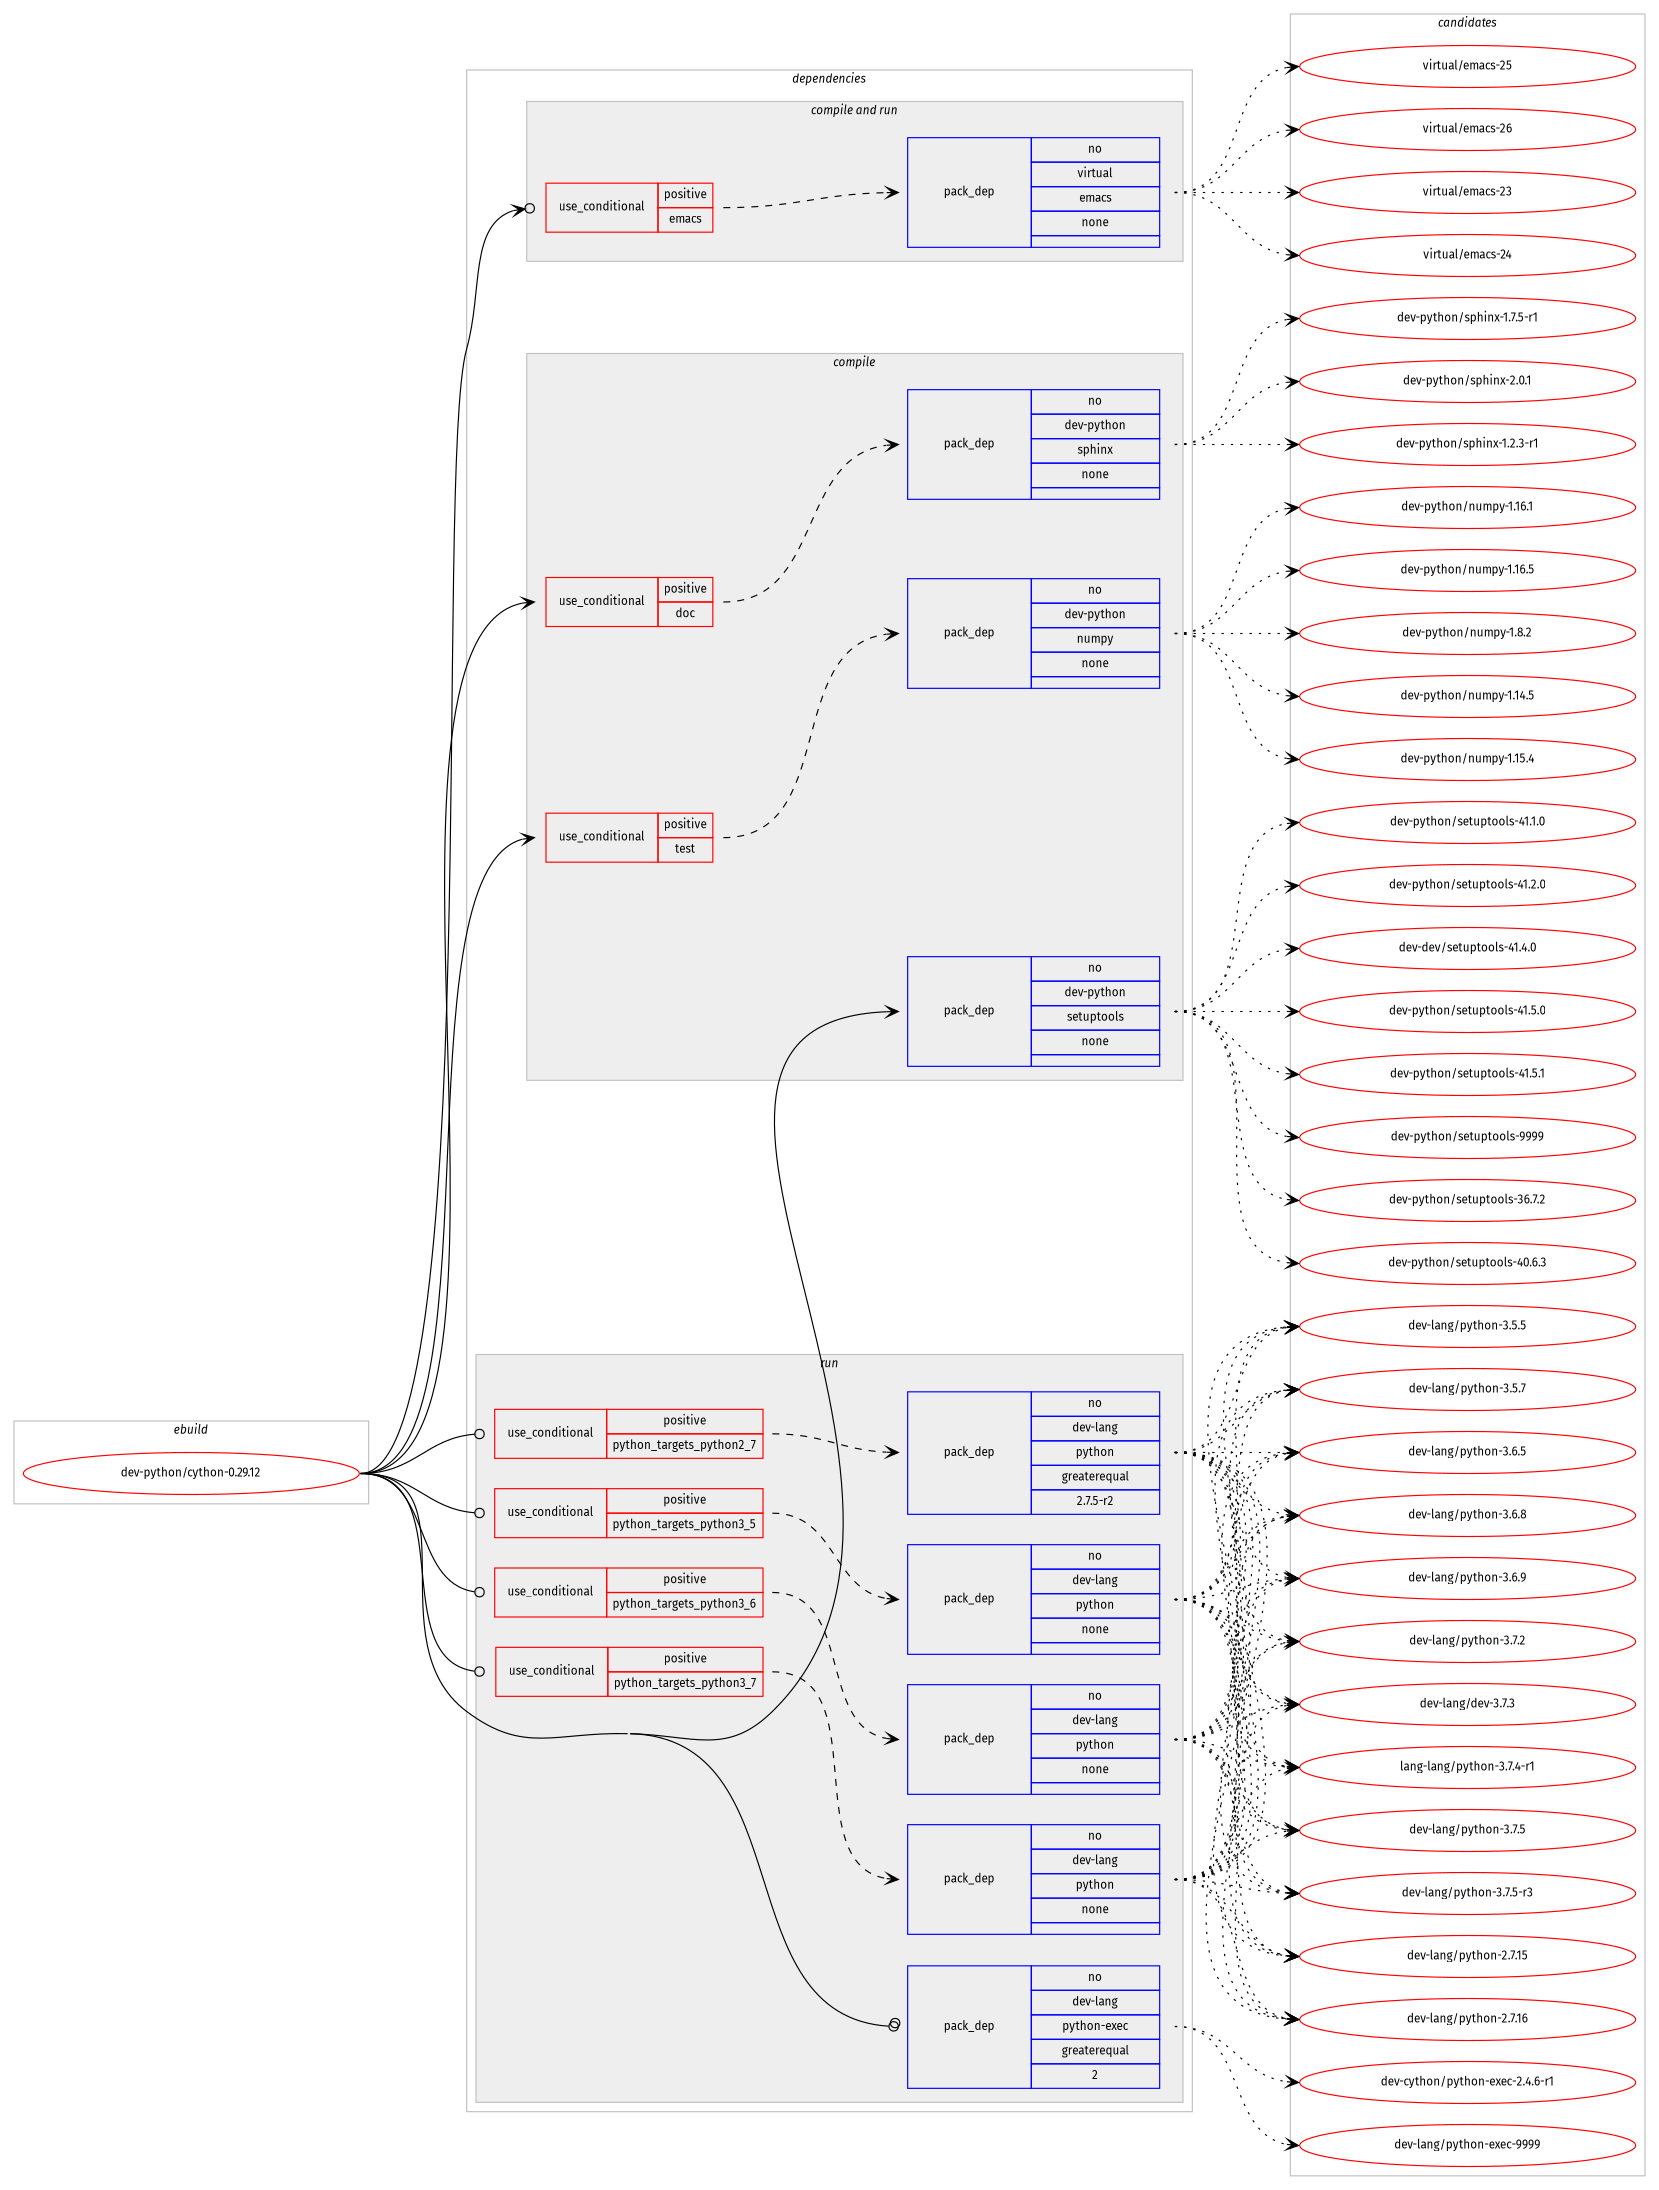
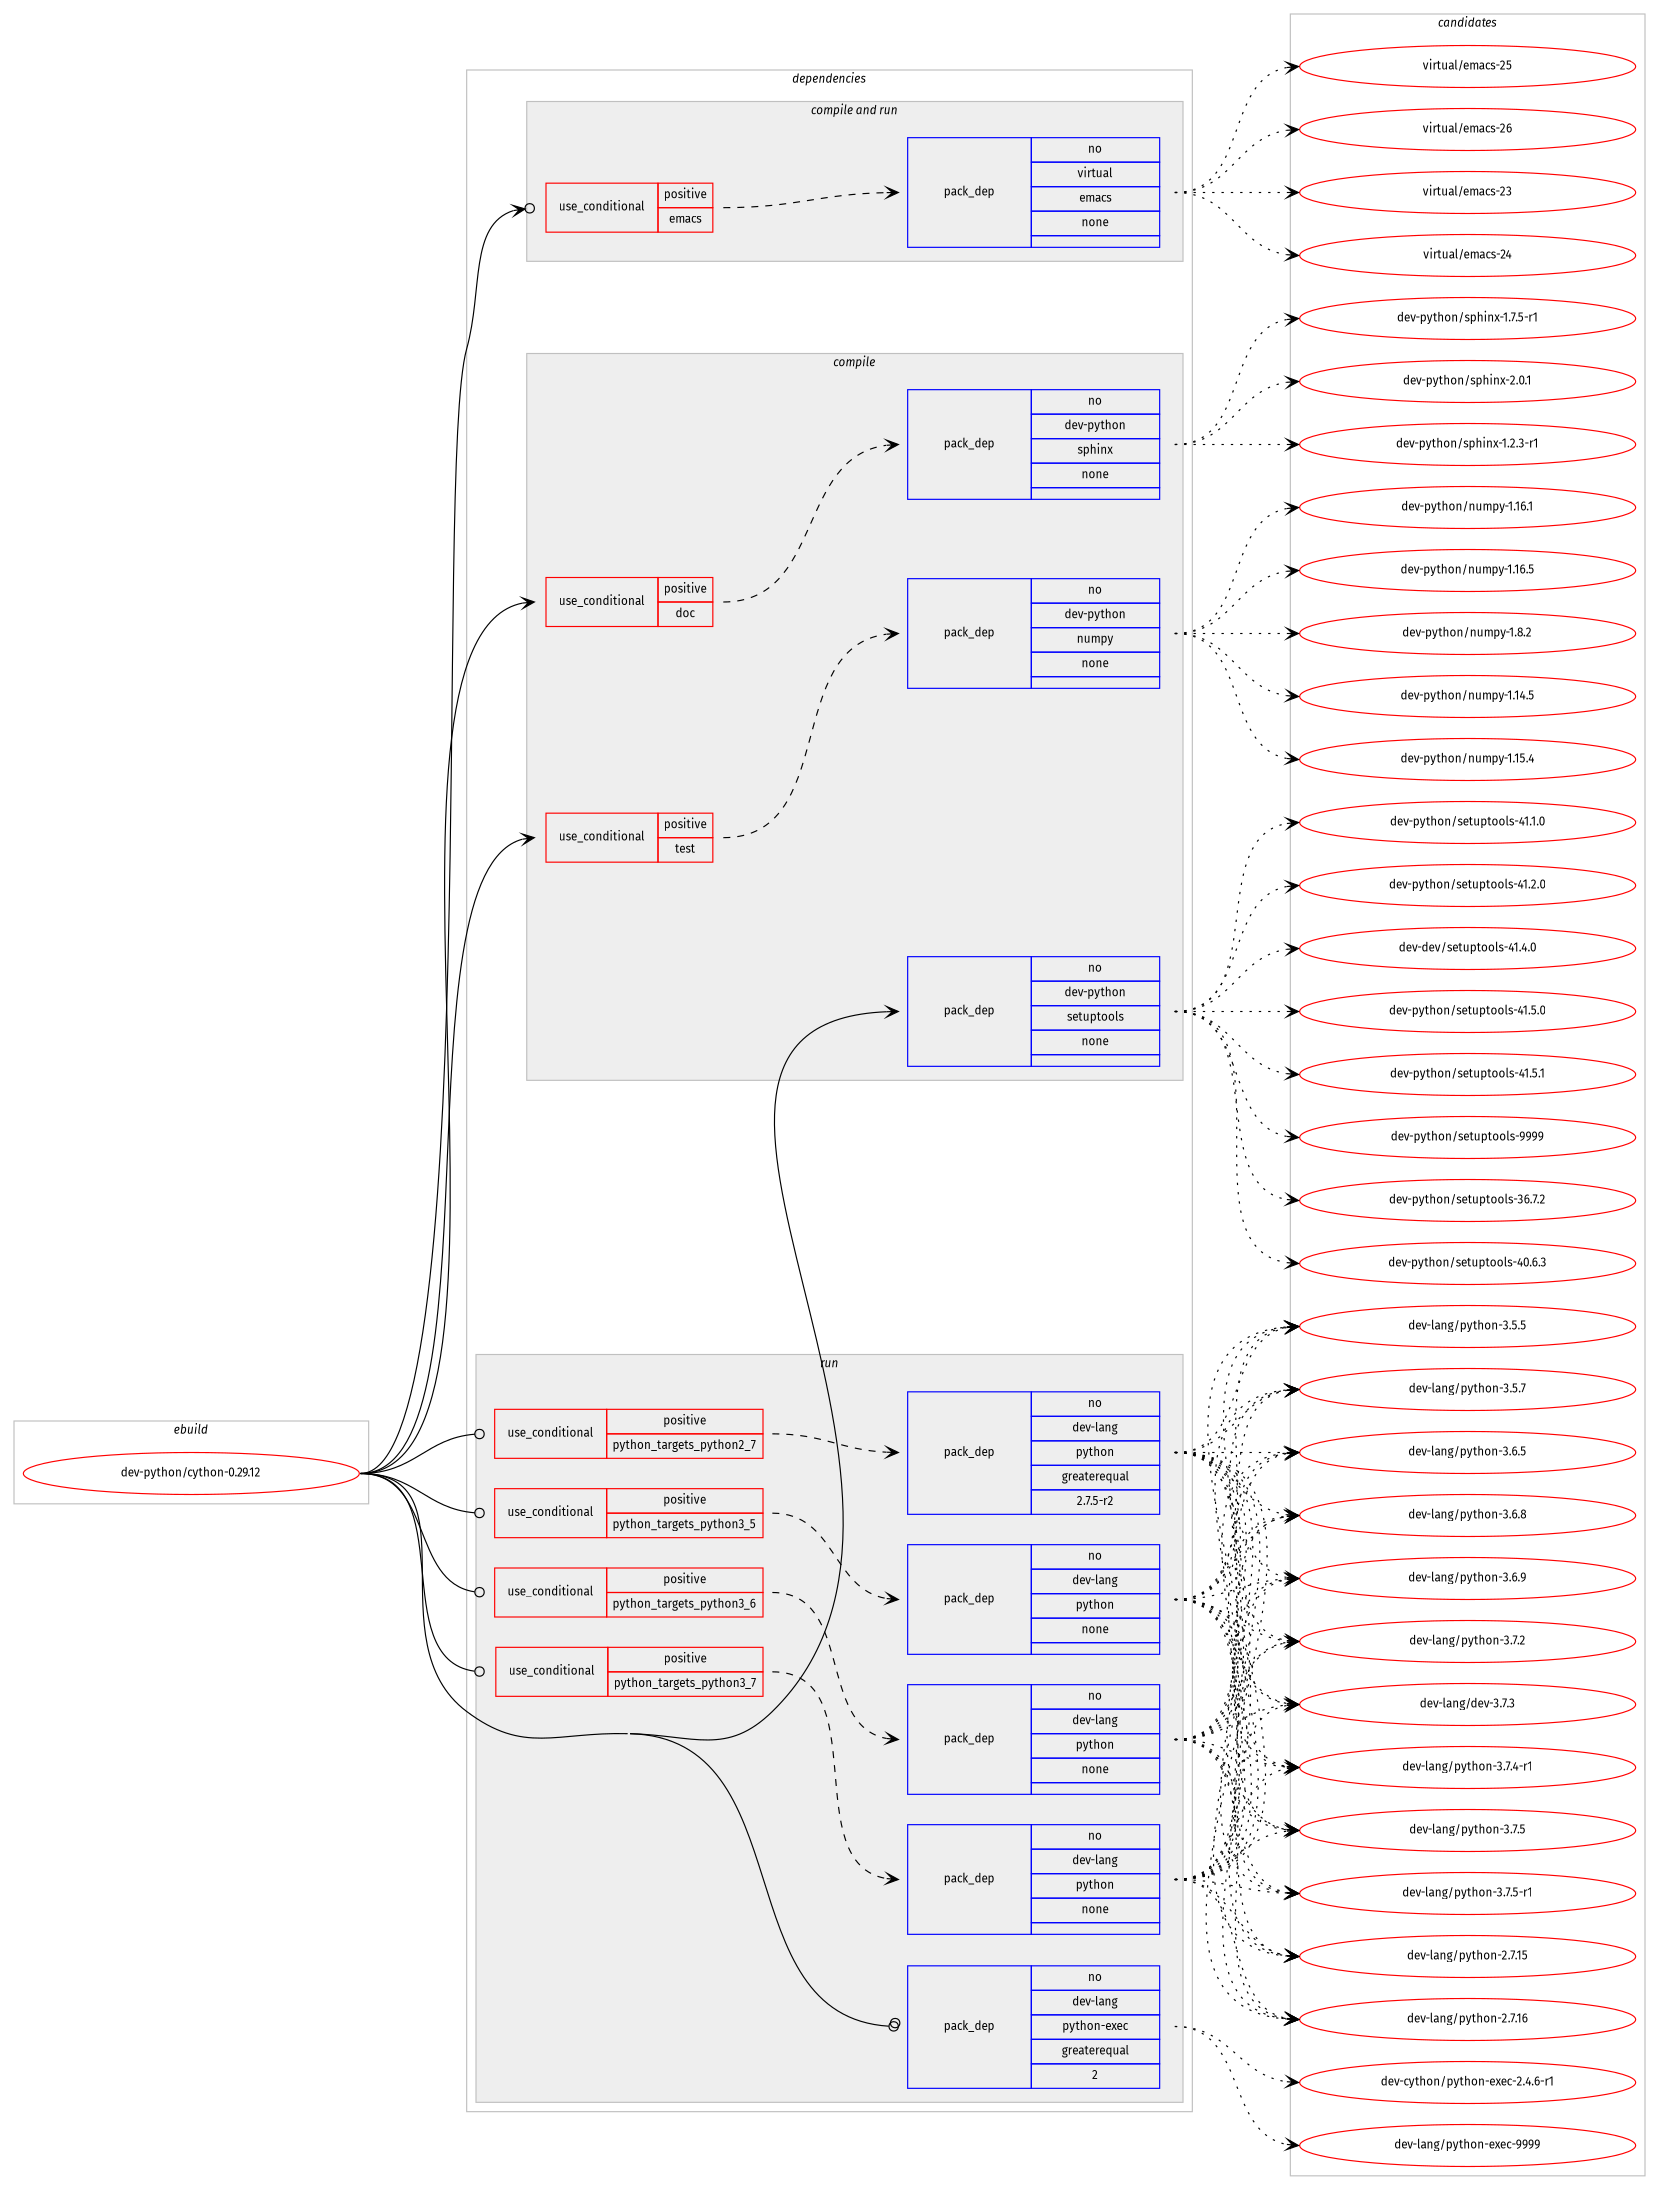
node "lang-lang/python-3.7.4-r1": label "lang-lang/python-3.7.4-r1" -> "dev-lang/python-3.7.4-r1"
node "dev-lang/python-3.7.5-r3": label "dev-lang/python-3.7.5-r3" -> "dev-lang/python-3.7.5-r1"
